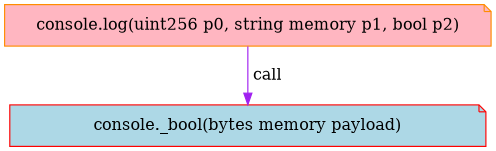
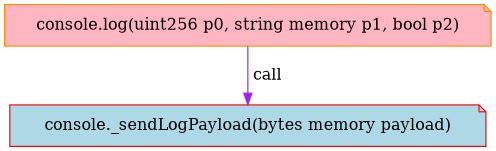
node "console._bool(bytes memory payload)": label "console._bool(bytes memory payload)" -> "console._sendLogPayload(bytes memory payload)"
